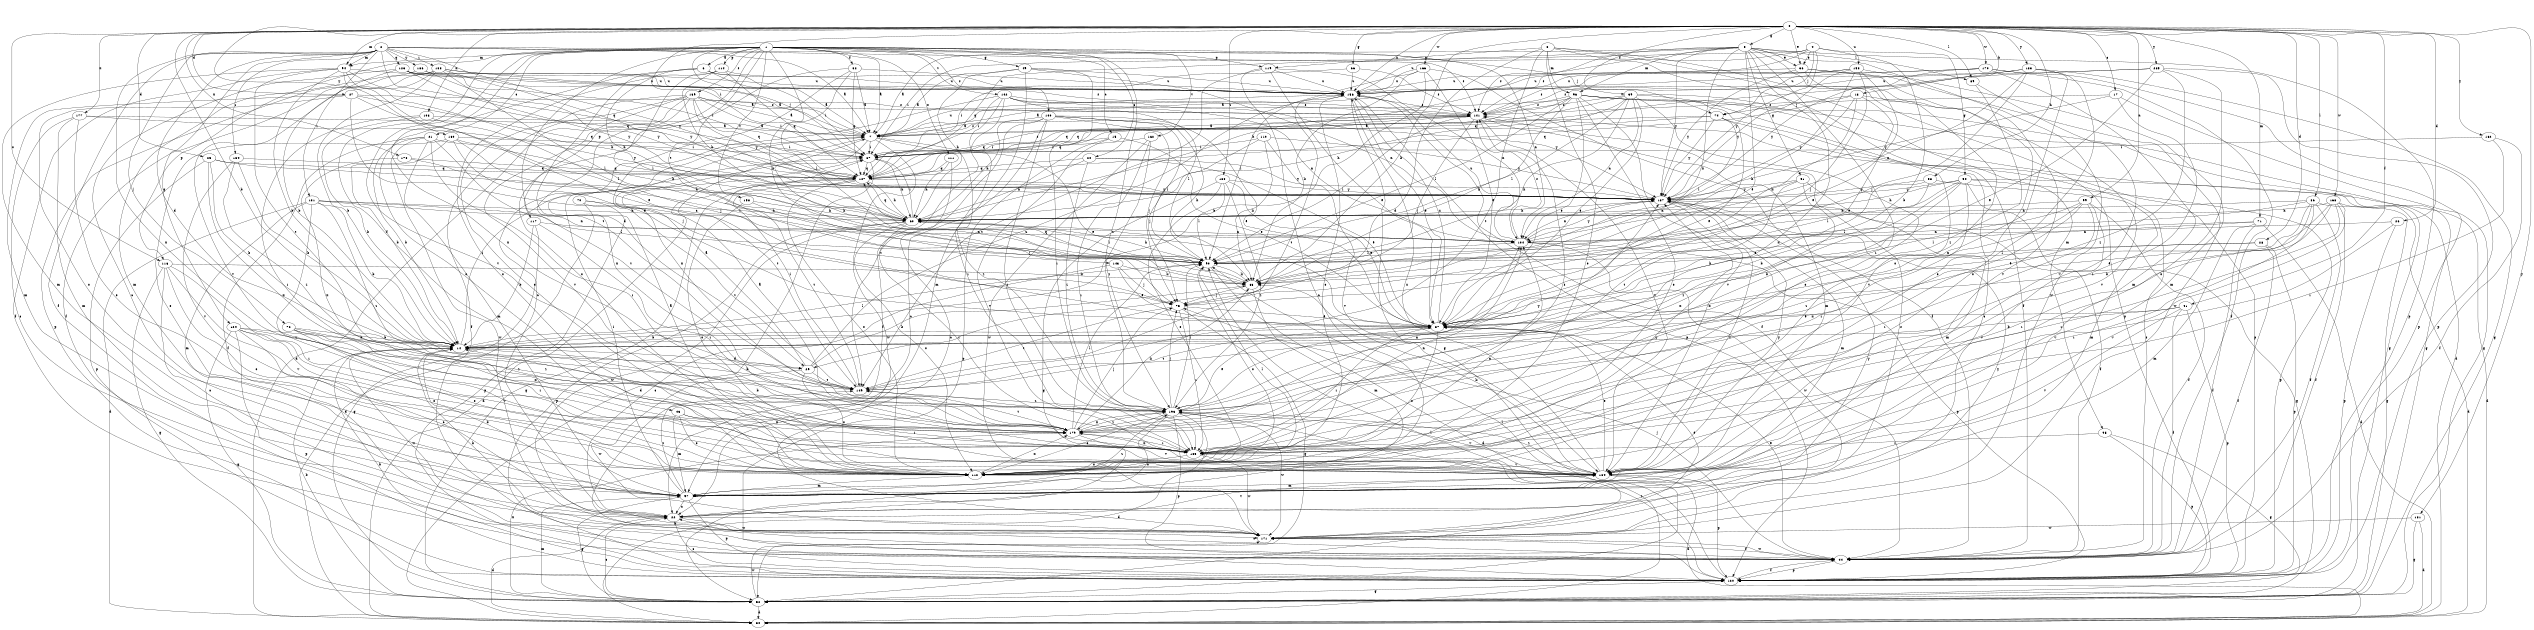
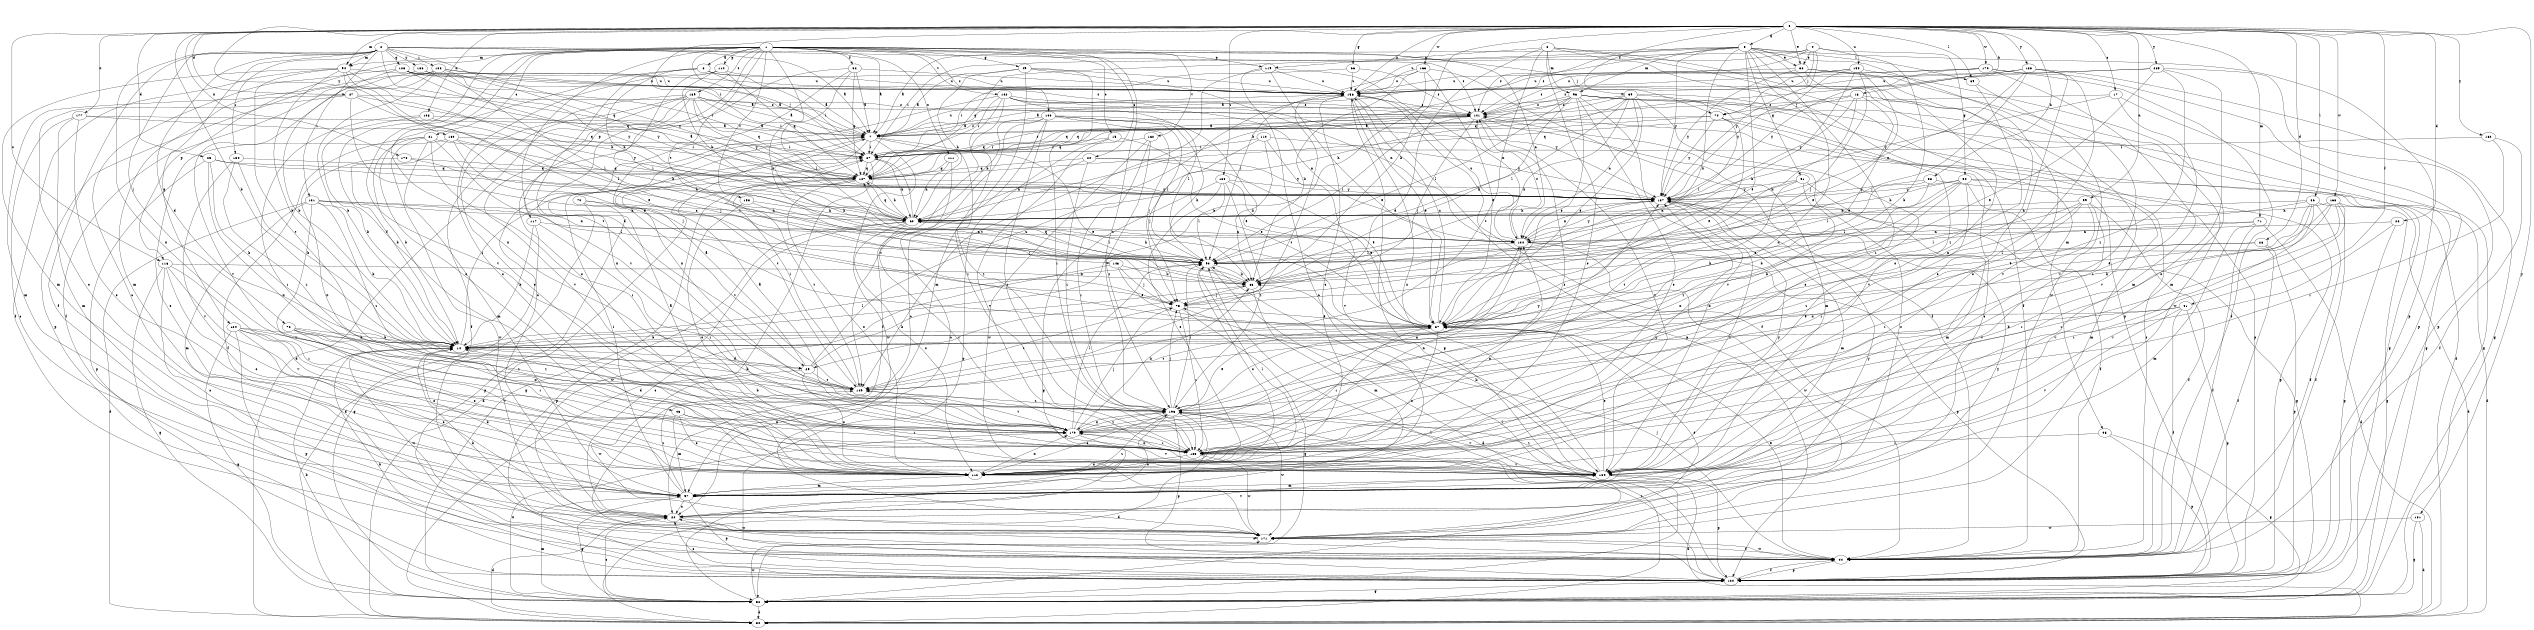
edge "133" -> "187": label "y" -> "a"
